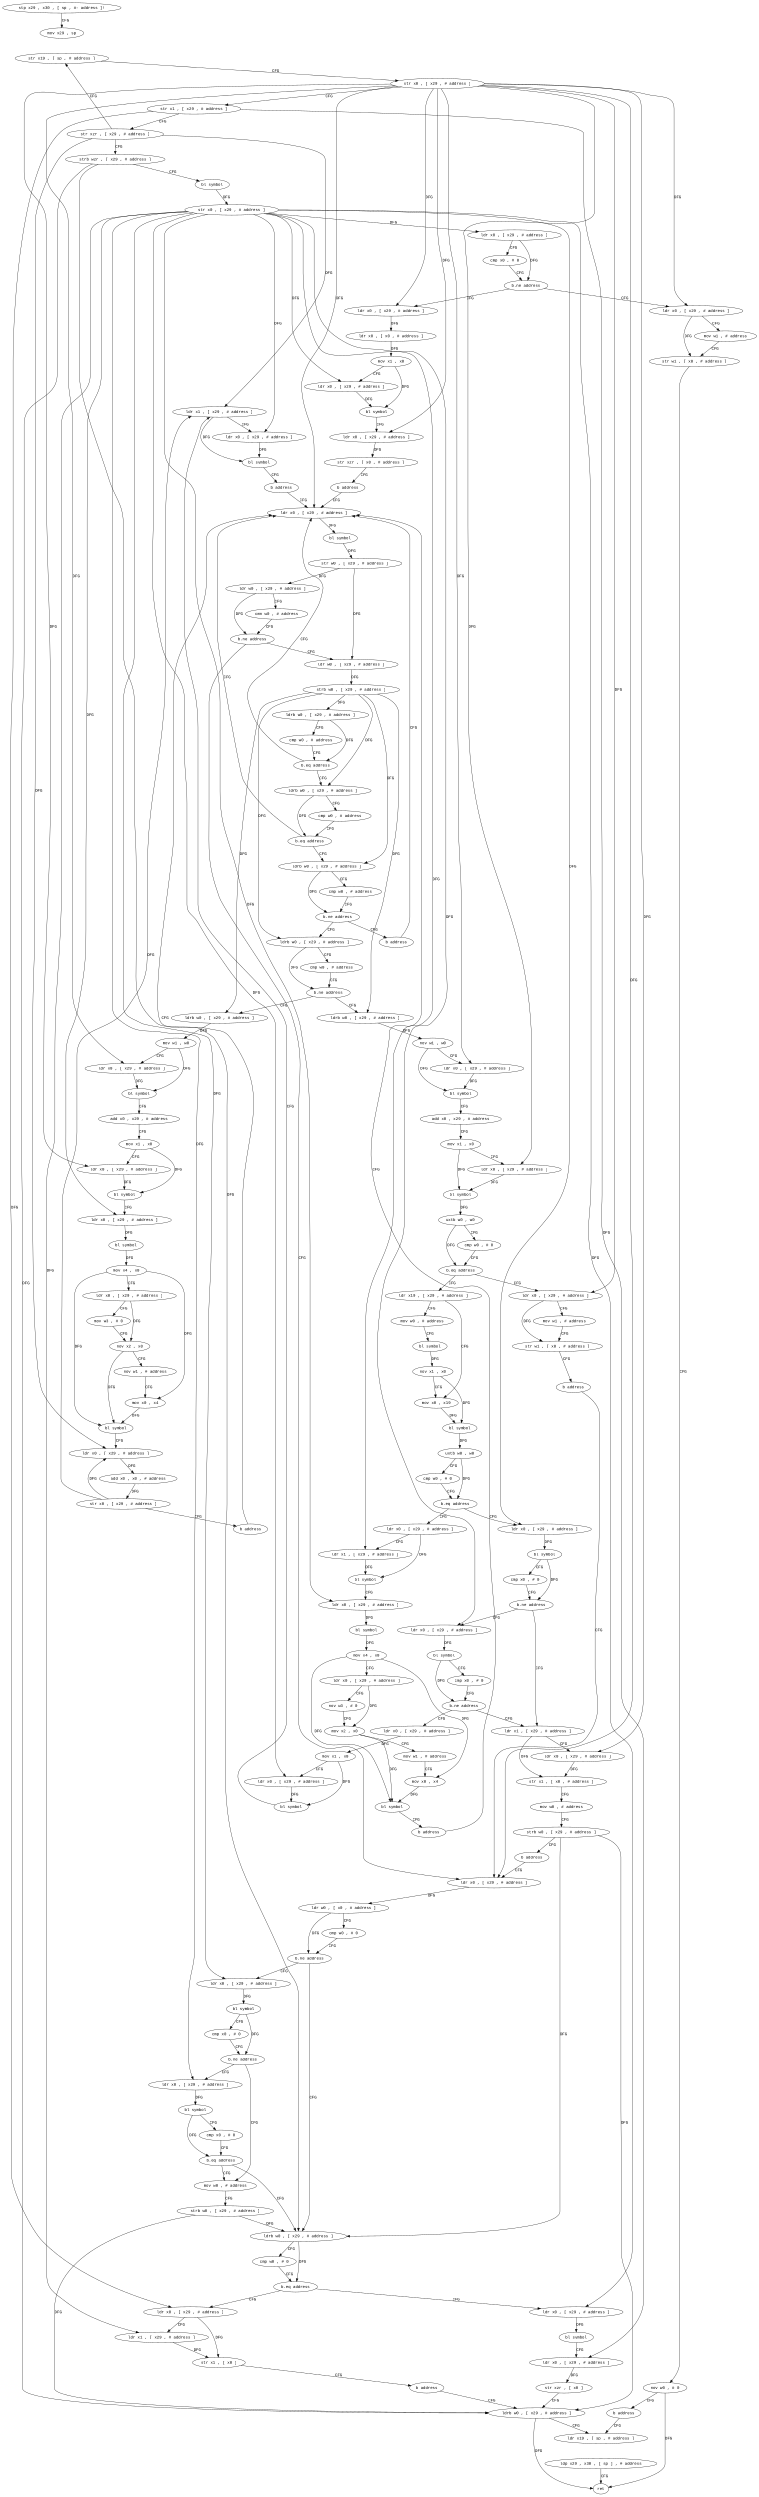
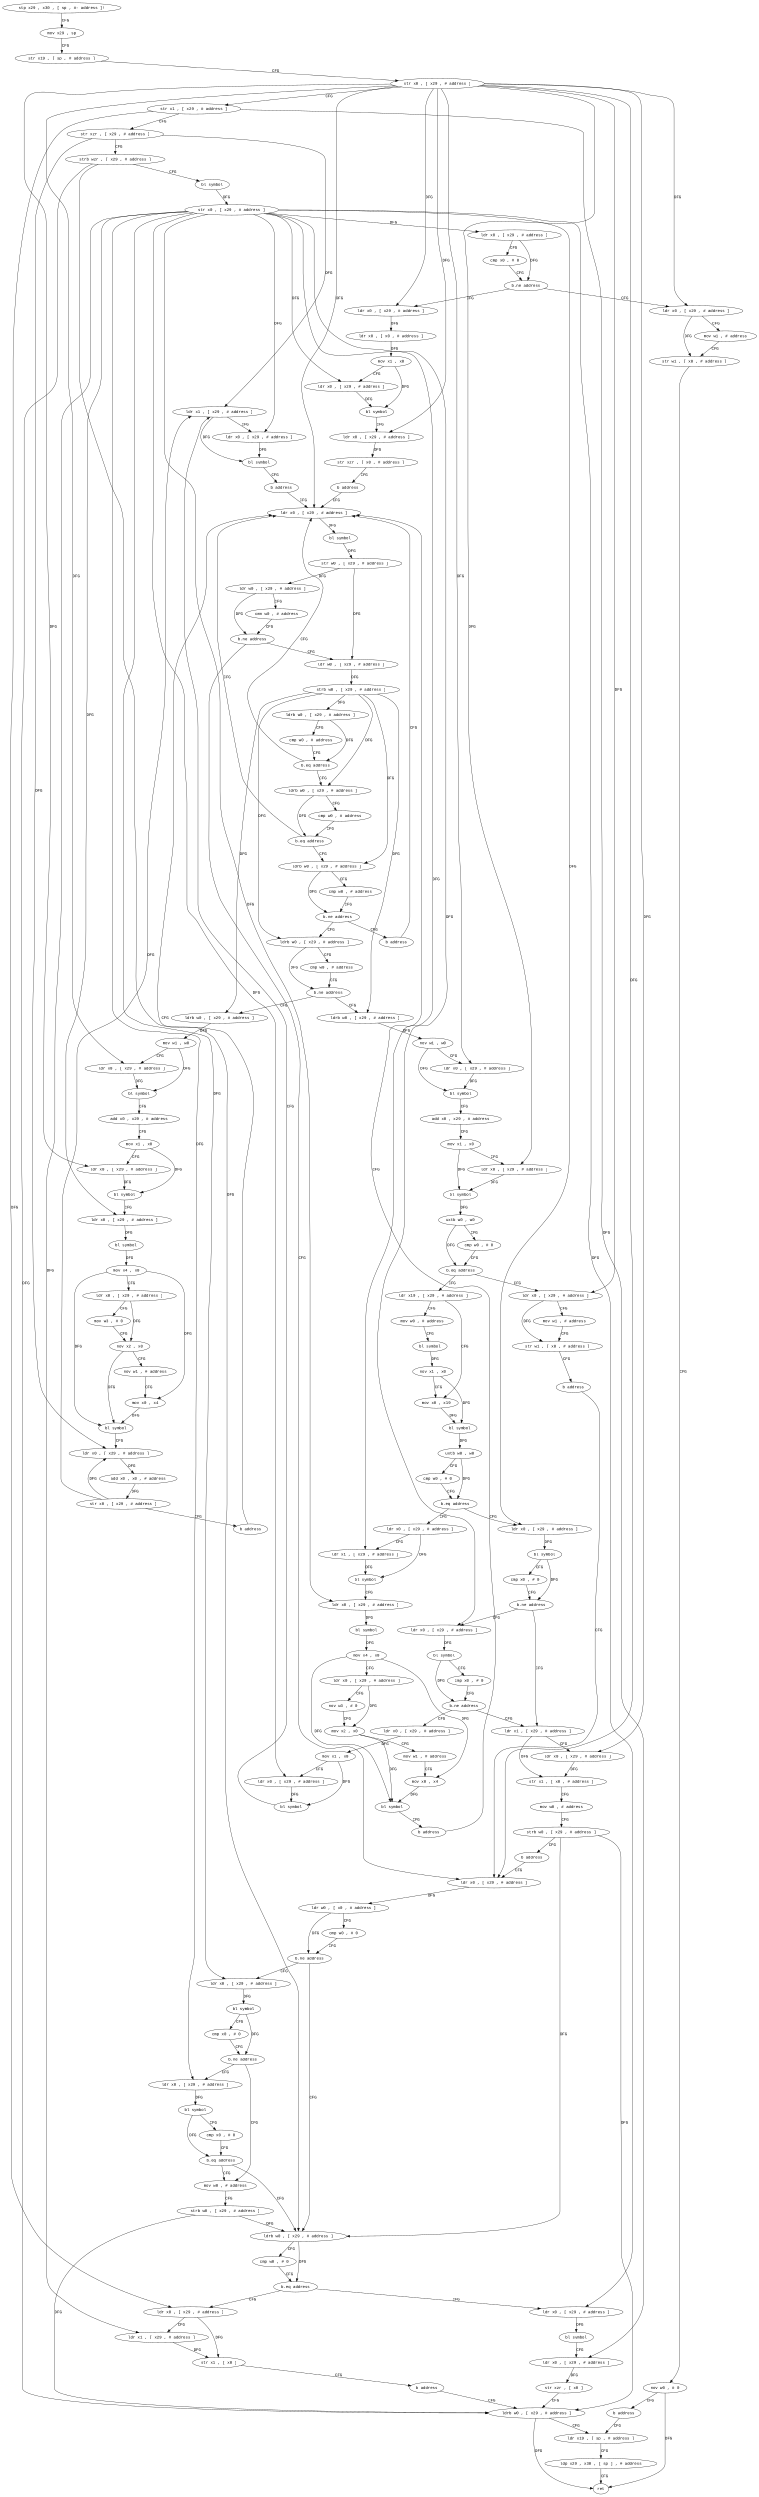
edge "str xzr , [ x29 , # address ]" -> "str x19 , [ sp , # address ]": now "mov x29 , sp" -> "str x19 , [ sp , # address ]"
edge "ldr x19 , [ sp , # address ]" -> "ldp x29 , x30 , [ sp ] , # address": added, label "CFG"
